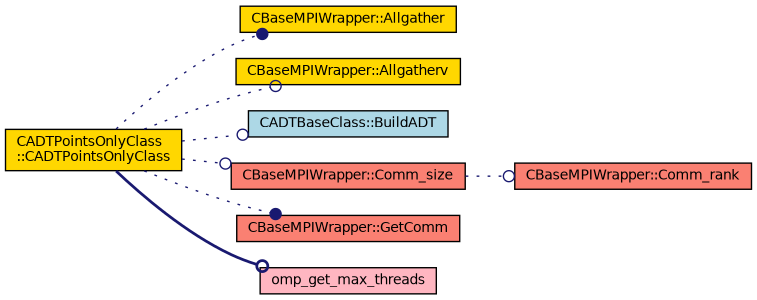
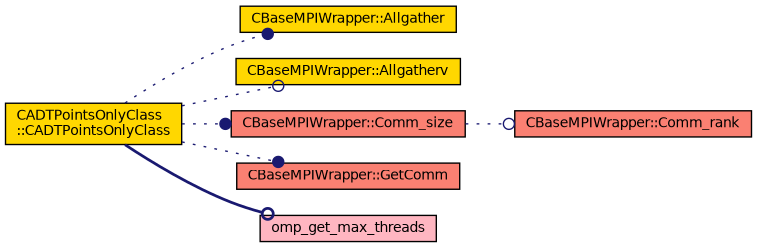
node "CADTBaseClass::BuildADT": removed
edge "CADTPointsOnlyClass ::CADTPointsOnlyClass" -> "CBaseMPIWrapper::Comm_size": arrowhead odot -> dot
